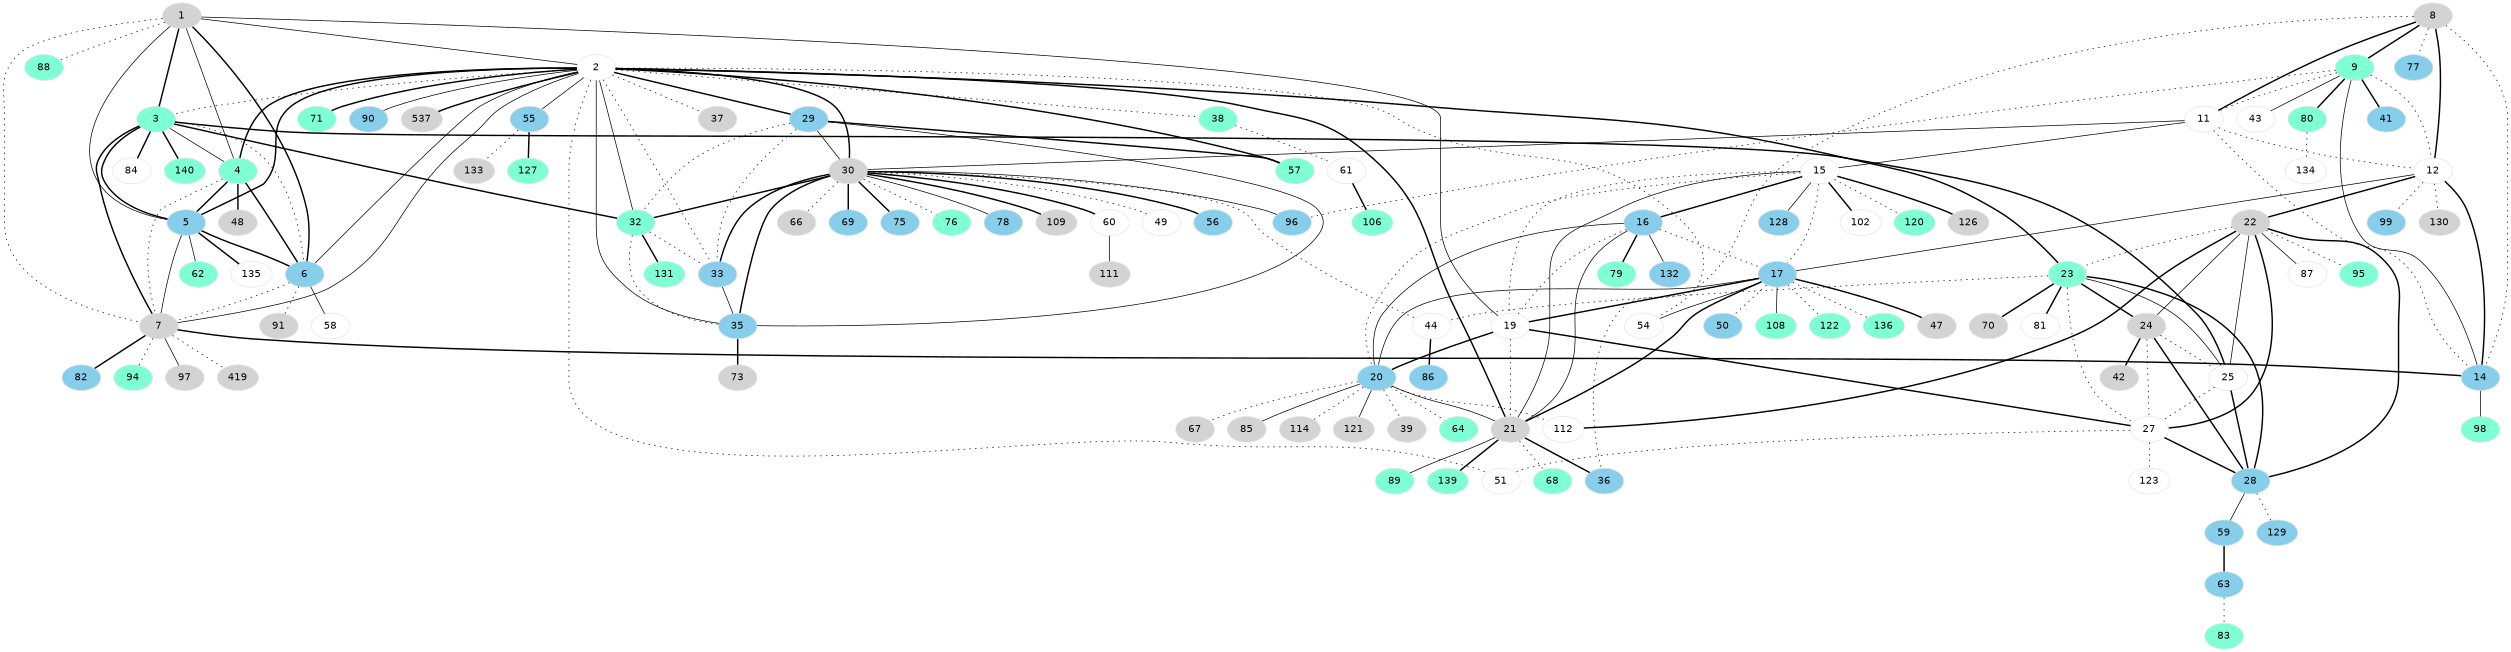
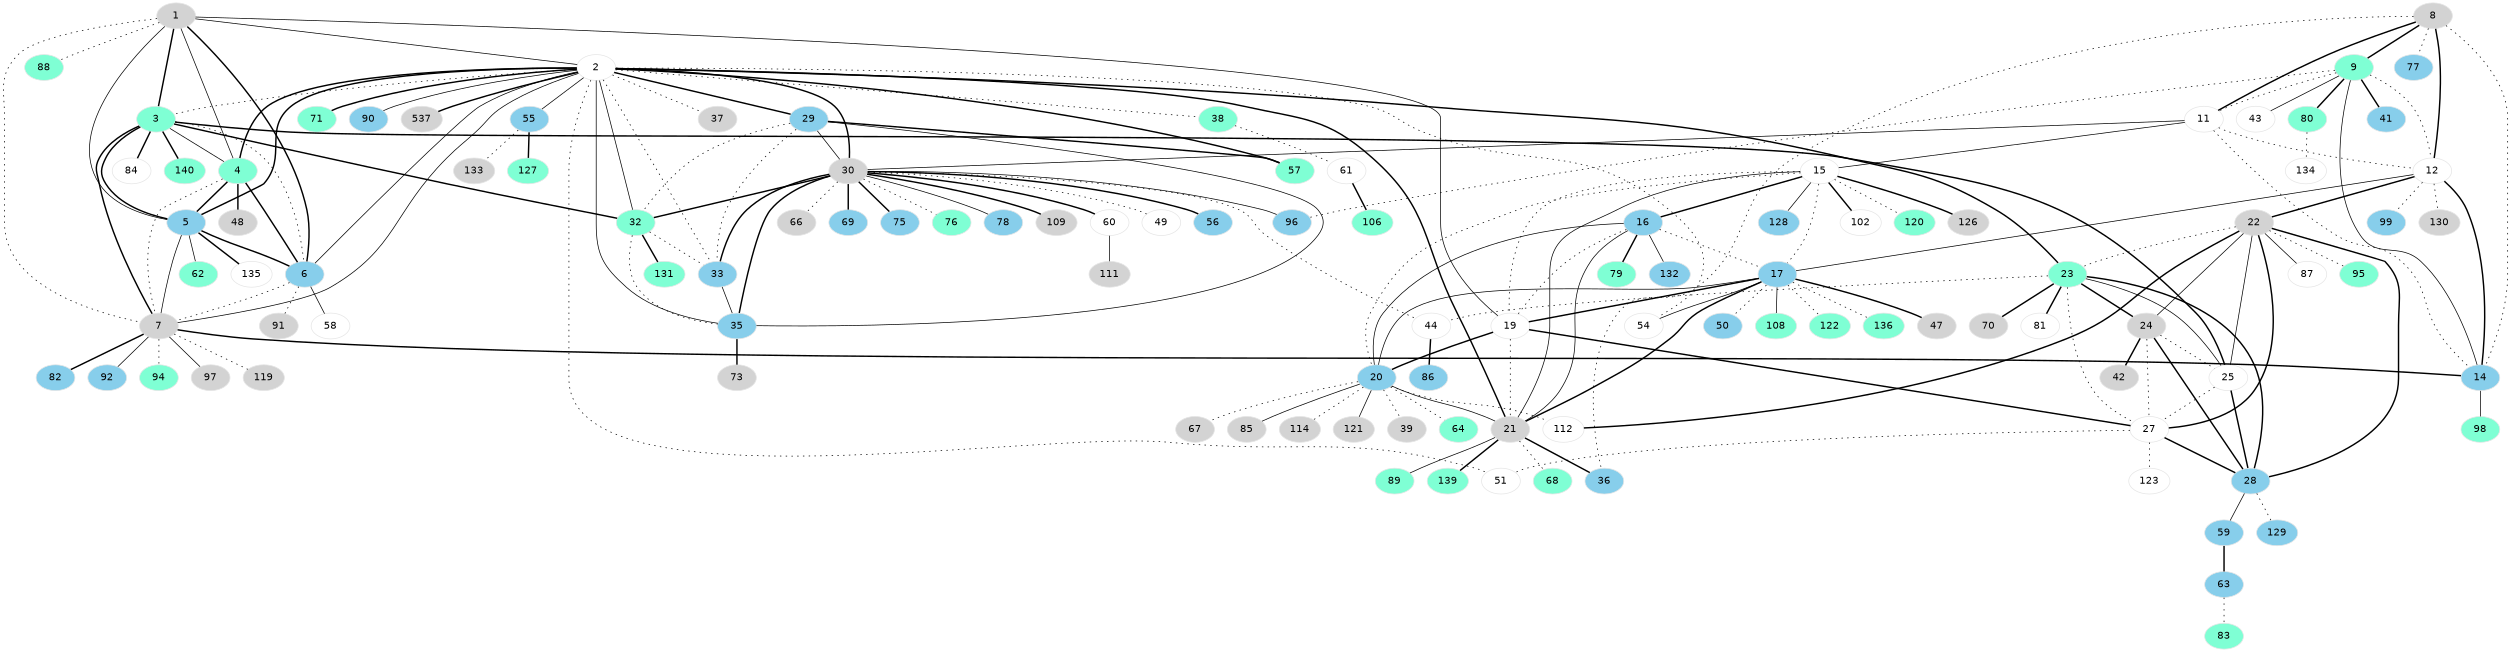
node "92": added
node "419": label "419" -> "119"
